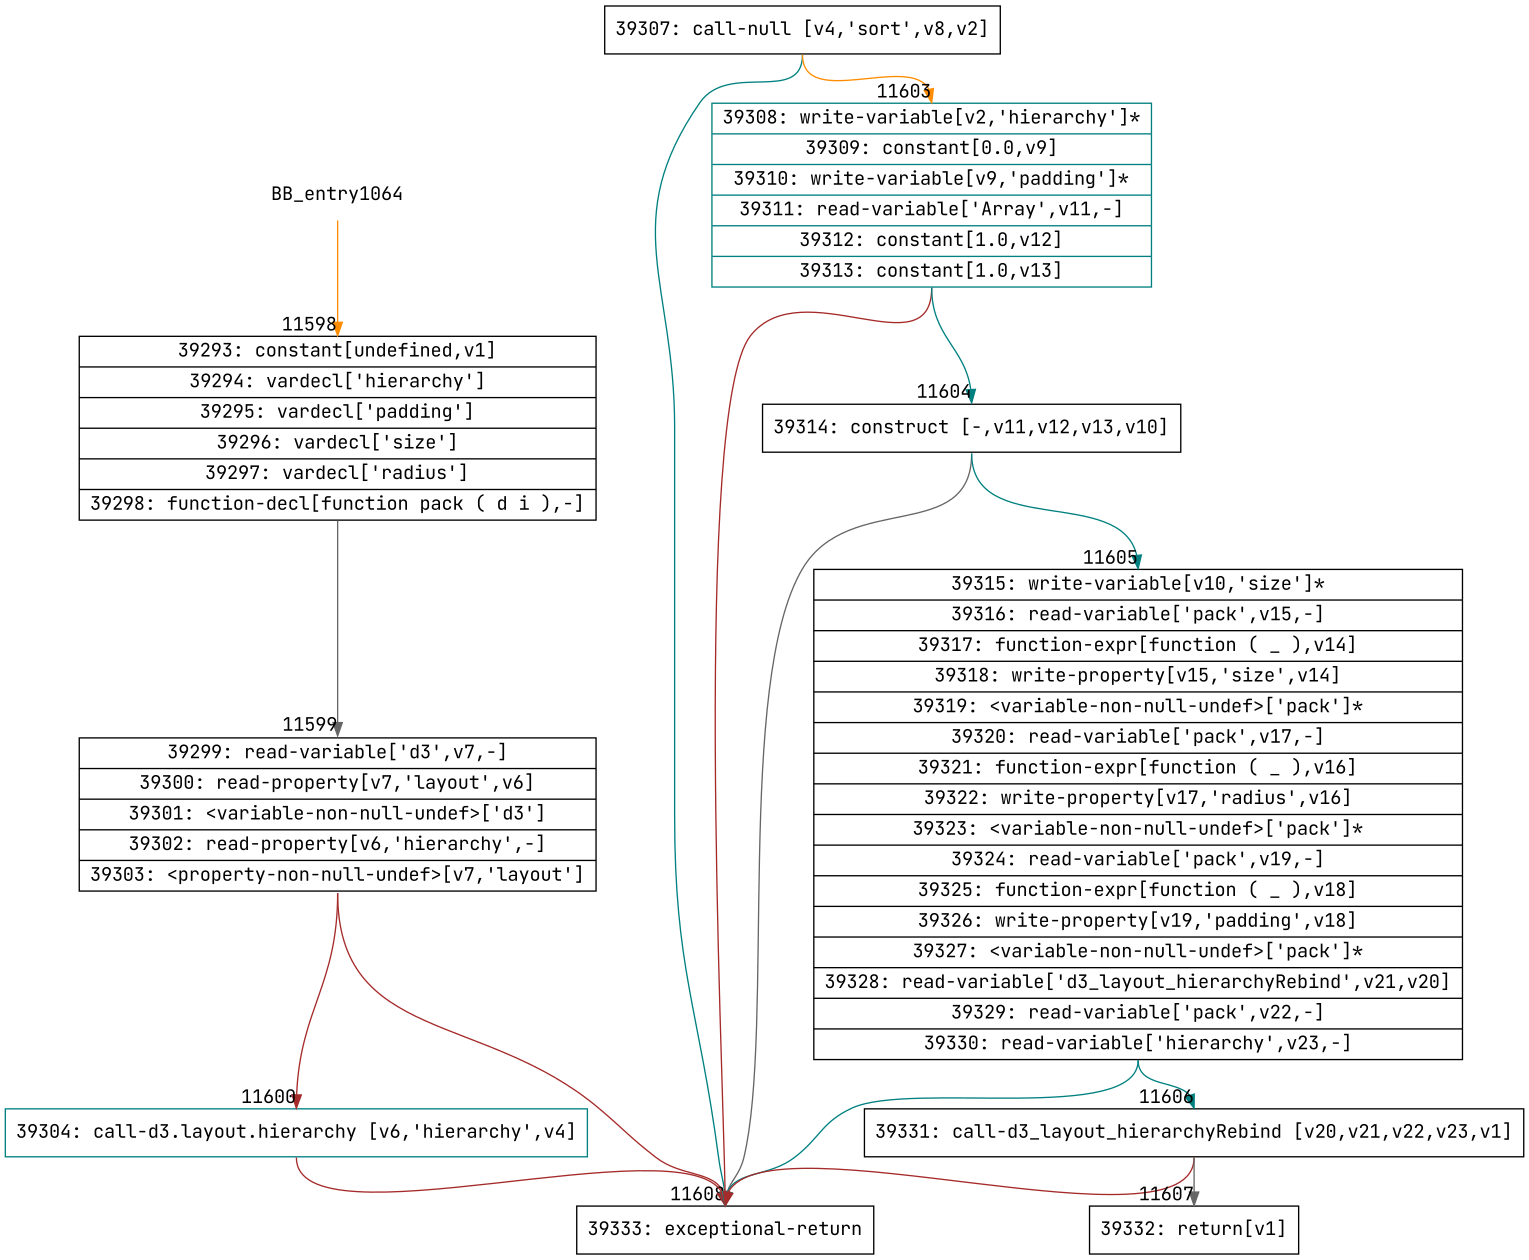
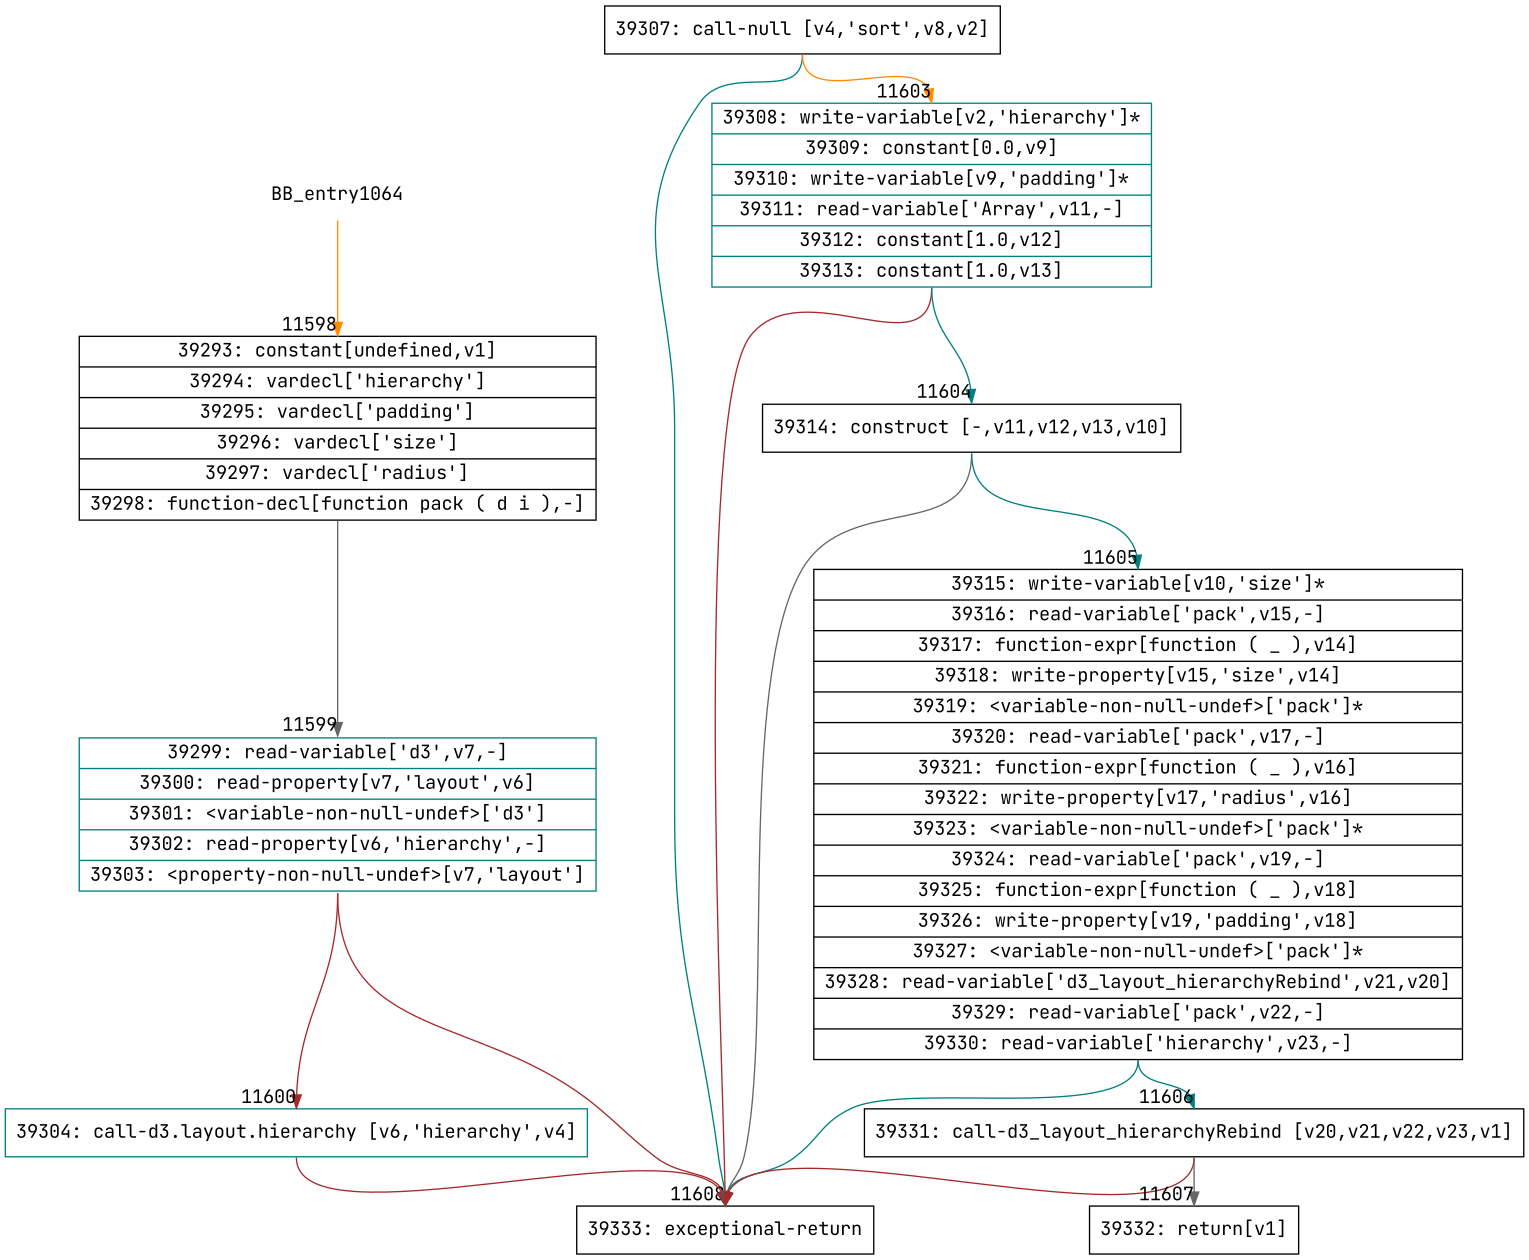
node "39299: read-variable['d3',v7,-]": color black -> teal
